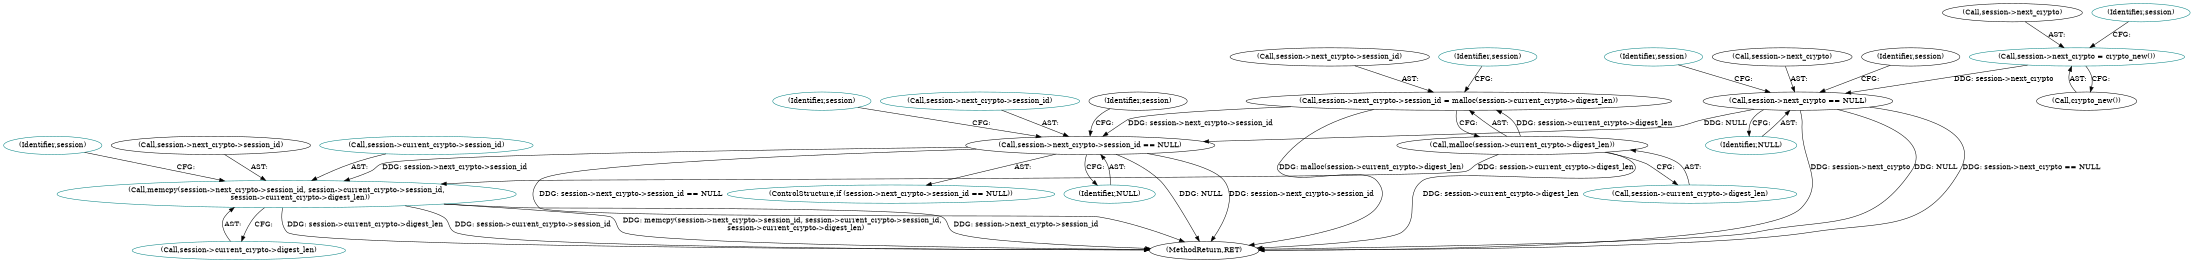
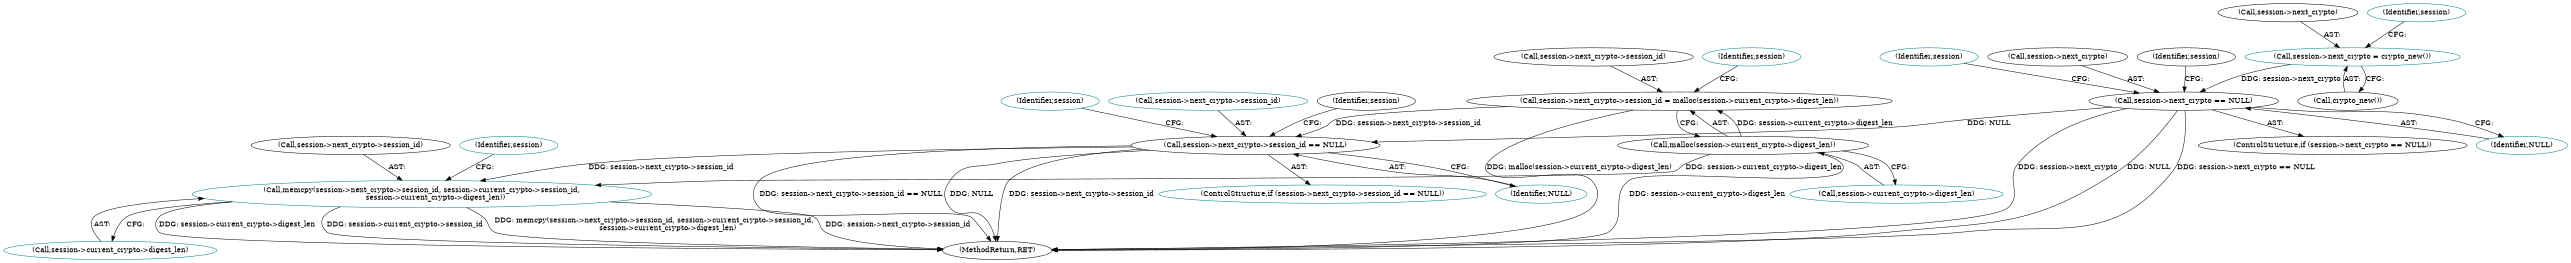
node "(Call,session->current_crypto->session_id)": removed
node "(ControlStructure,if (session->next_crypto == NULL))": added
